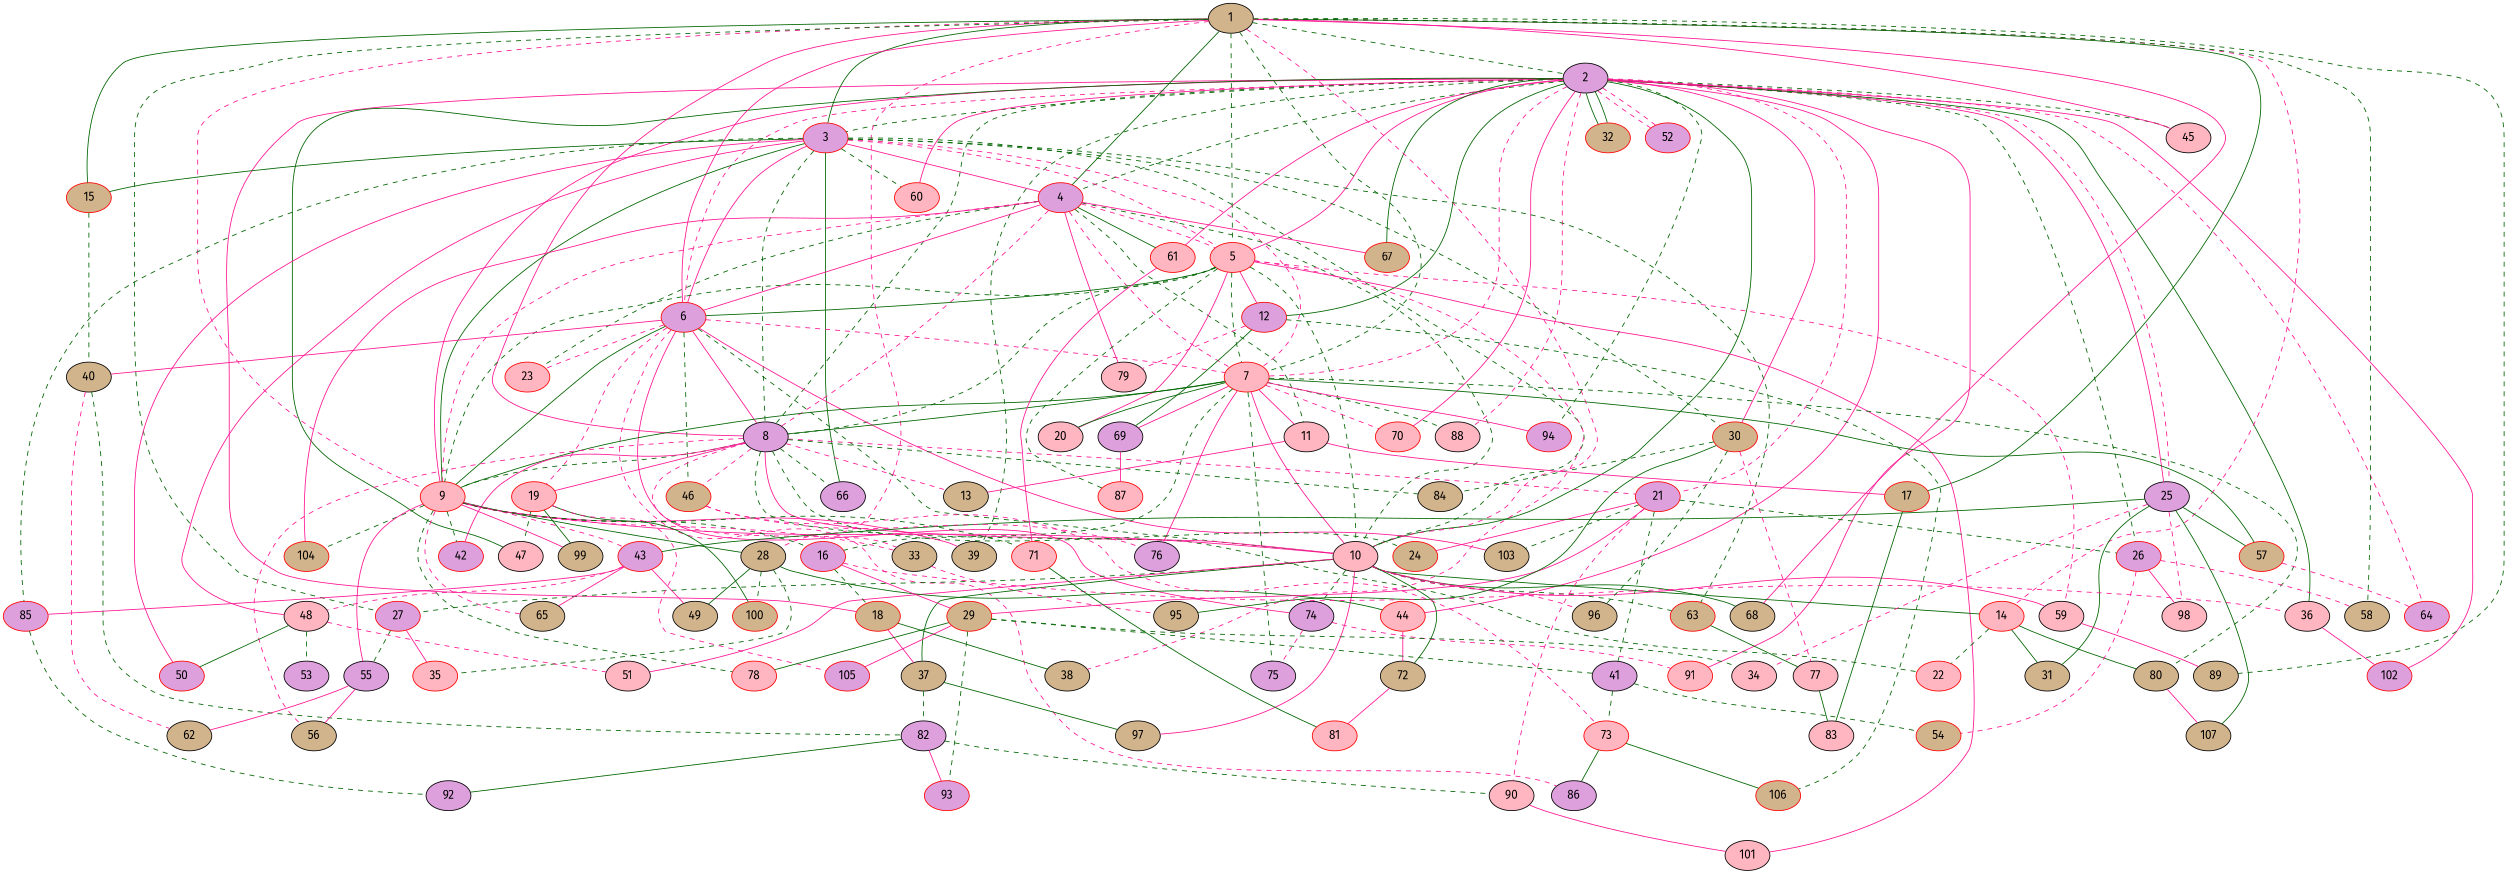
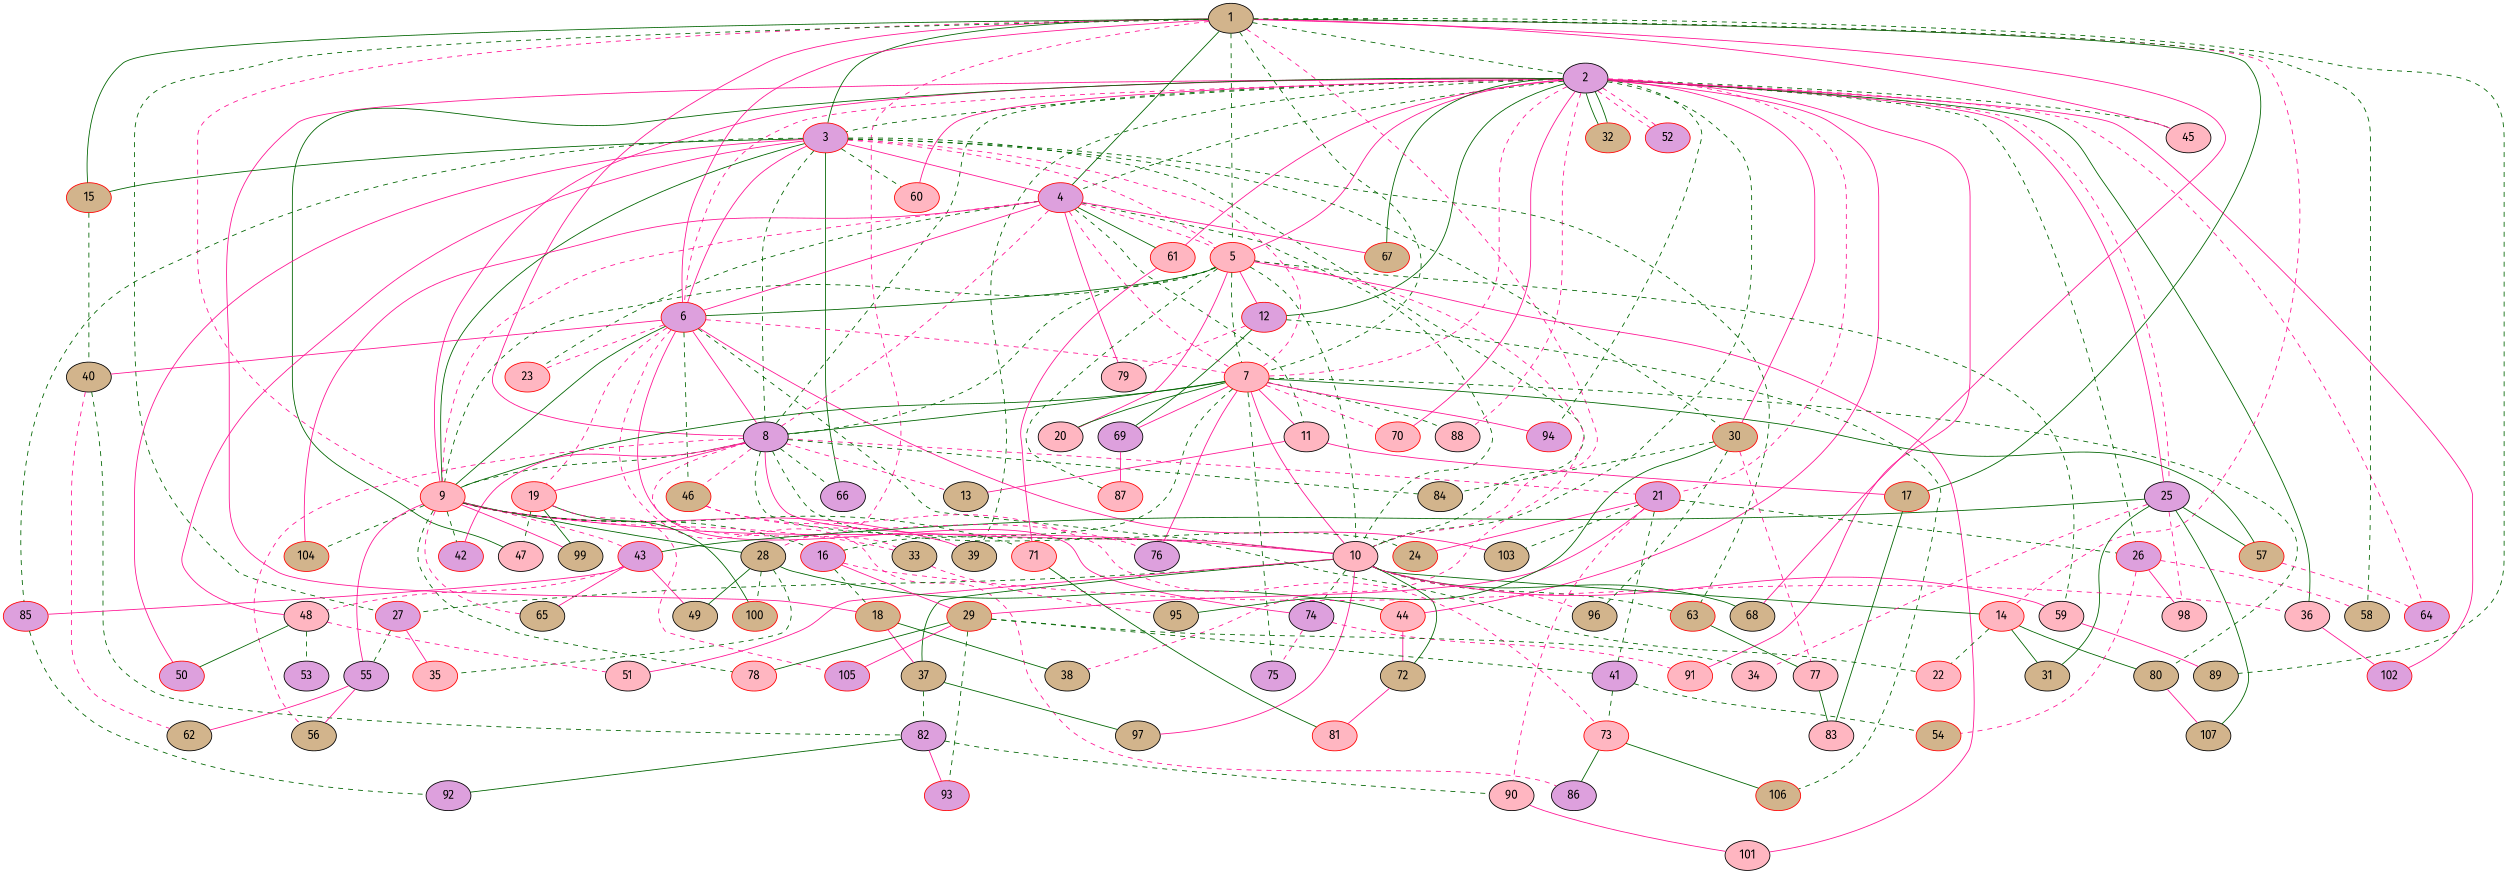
edge "5" -- "59": color deeppink -> darkgreen
edge "2" -- "10": style solid -> dashed
